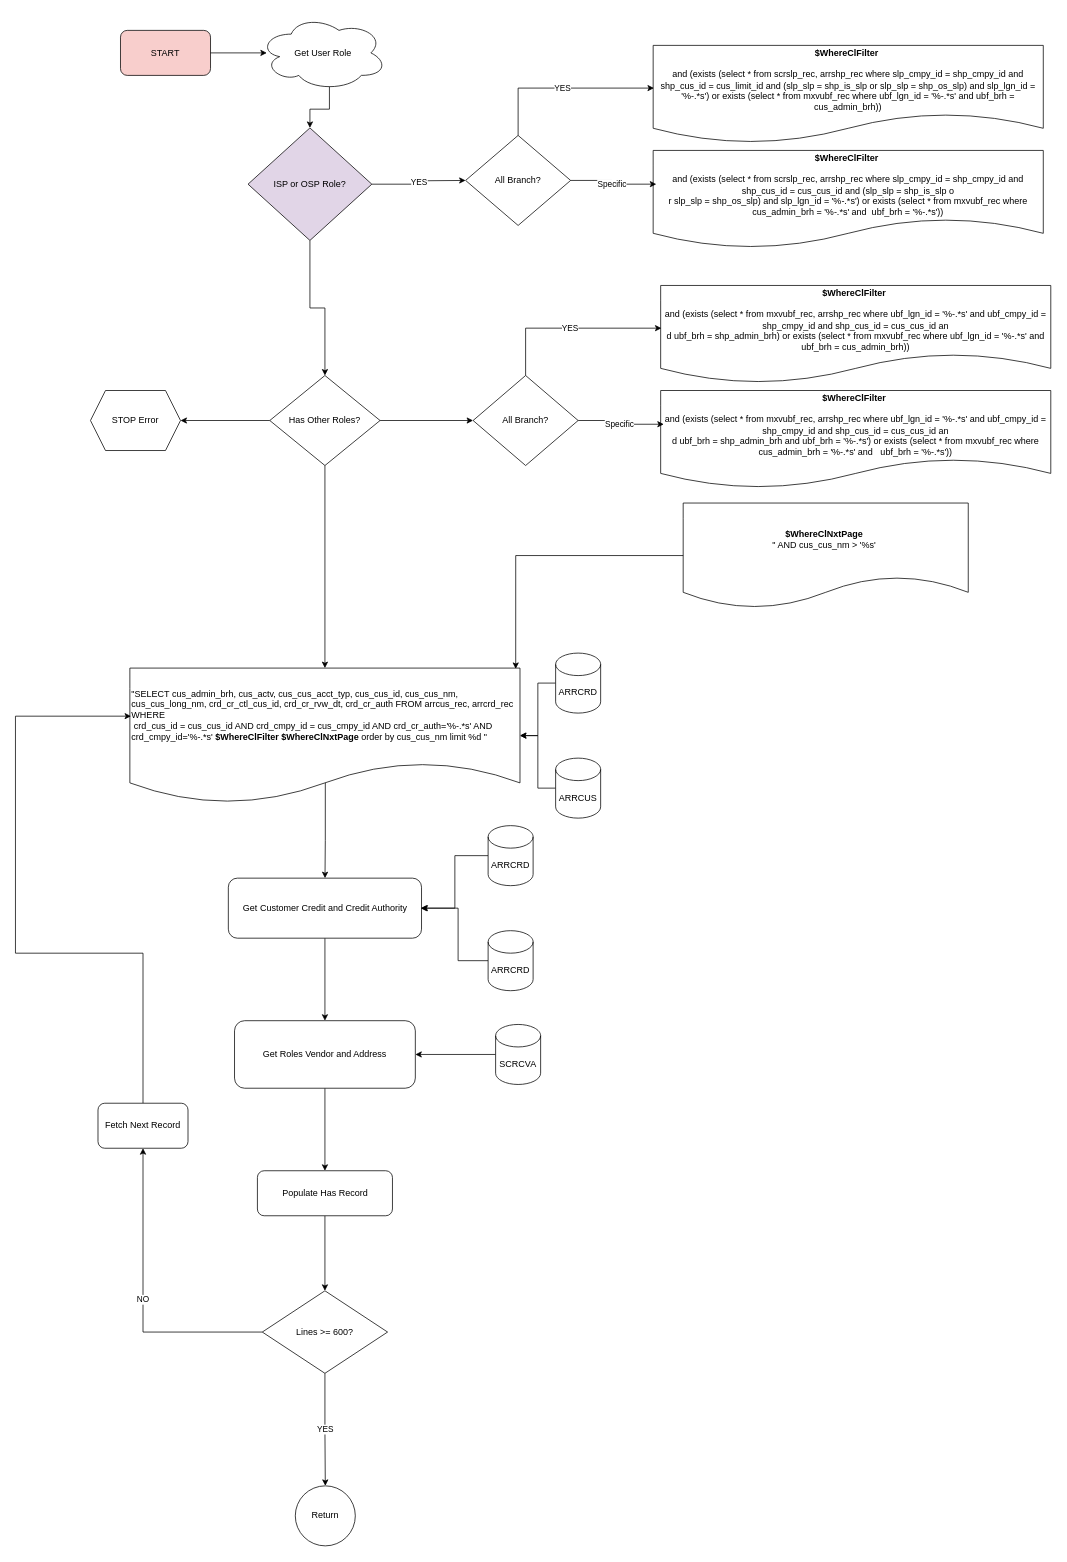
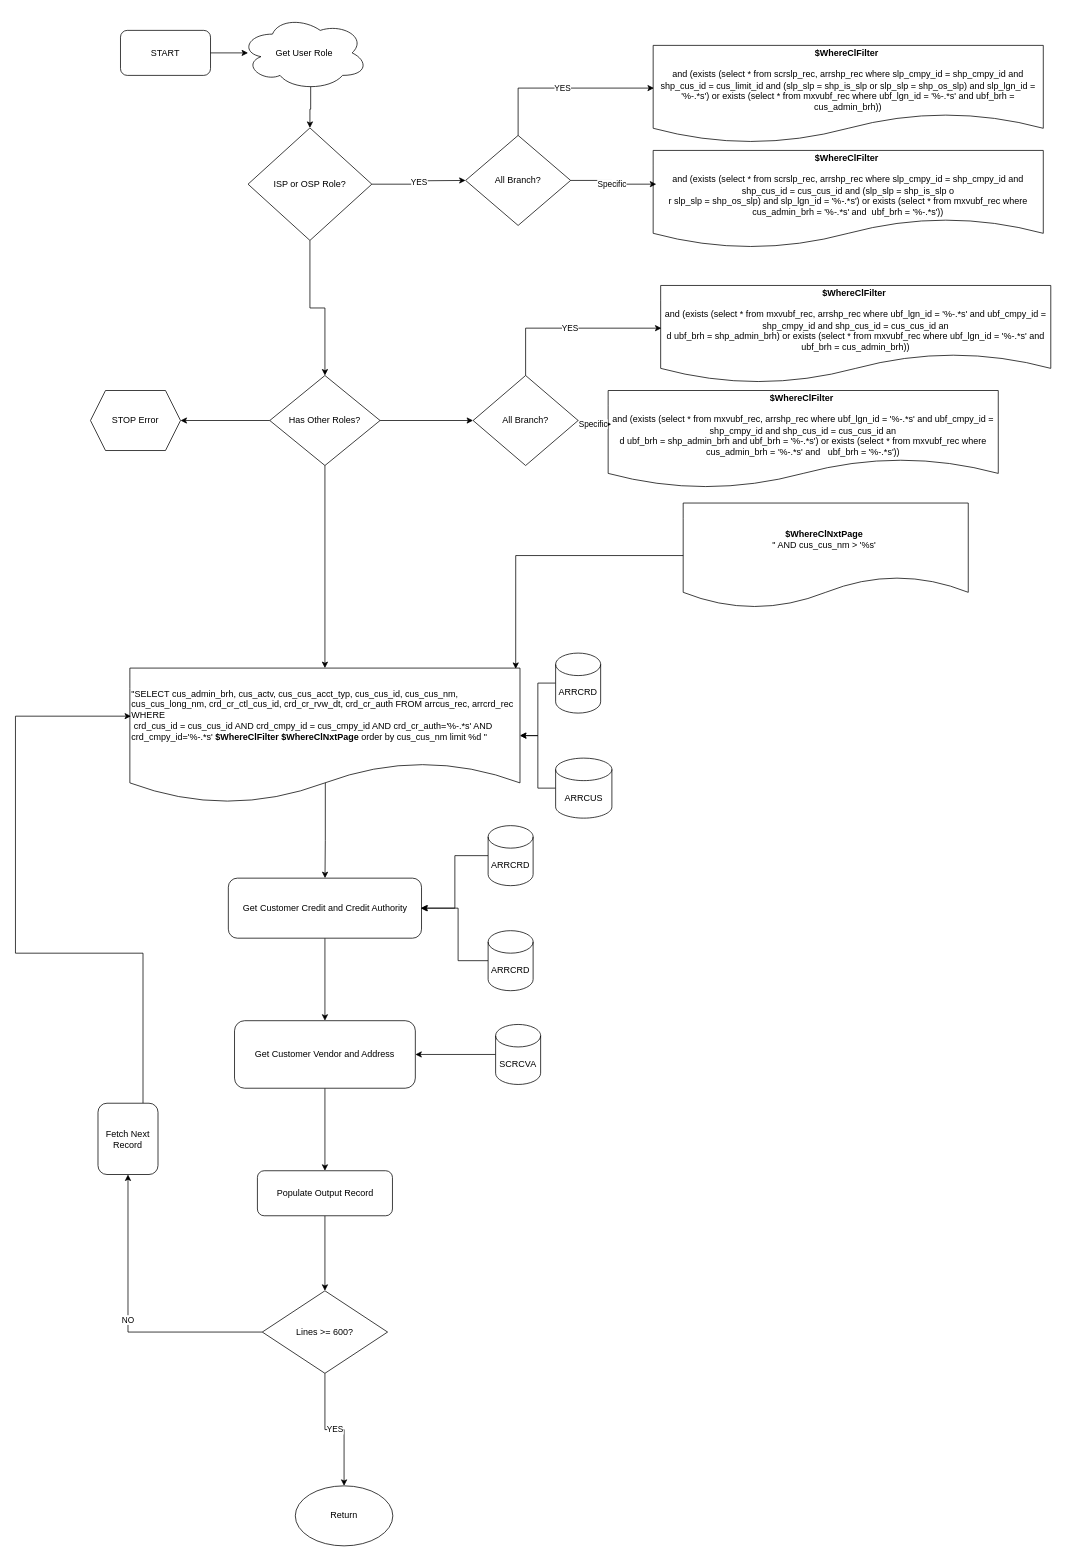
node "START": fillcolor #f8cecc -> #ffffff
node "Get User Role": moved (323, 53) -> (304, 53)
node "ISP or OSP Role?": fillcolor #e1d5e7 -> #ffffff
node "$WhereClFilter and (exists (select * from mxvubf_rec, arrshp_rec where ubf_lgn_id = '%-.*s' and ubf_cmpy_id = shp_cmpy_id and shp_cus_id = cus_cus_id an d ubf_brh = shp_admin_brh and ubf_brh = '%-.*s') or exists (select * from mxvubf_rec where cus_admin_brh = '%-.*s' and ubf_brh = '%-.*s'))": moved (855, 439) -> (803, 439)
node "ARRCUS": size 45x60 -> 56x60
node "Get Roles Vendor and Address": label "Get Roles Vendor and Address" -> "Get Customer Vendor and Address"
node "Fetch Next Record": size 90x45 -> 60x71
node "Populate Has Record": label "Populate Has Record" -> "Populate Output Record"
node "Return": size 60x60 -> 98x60
